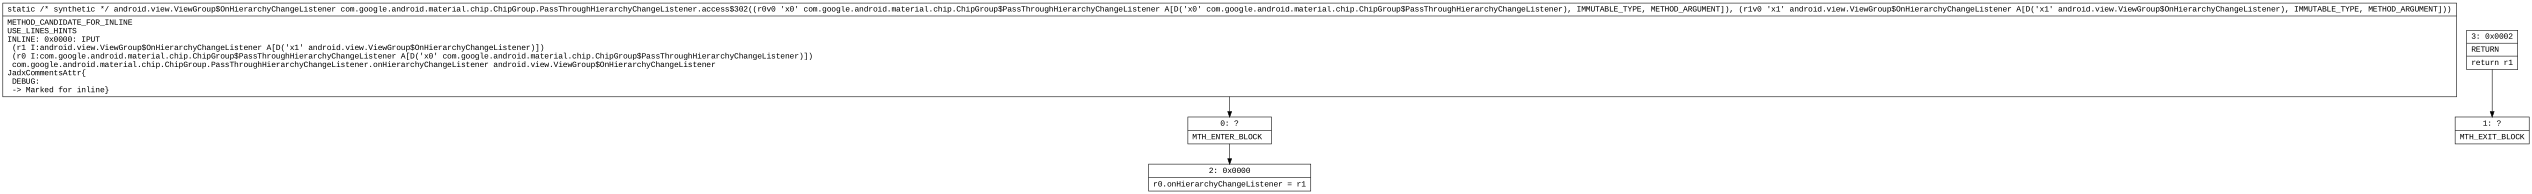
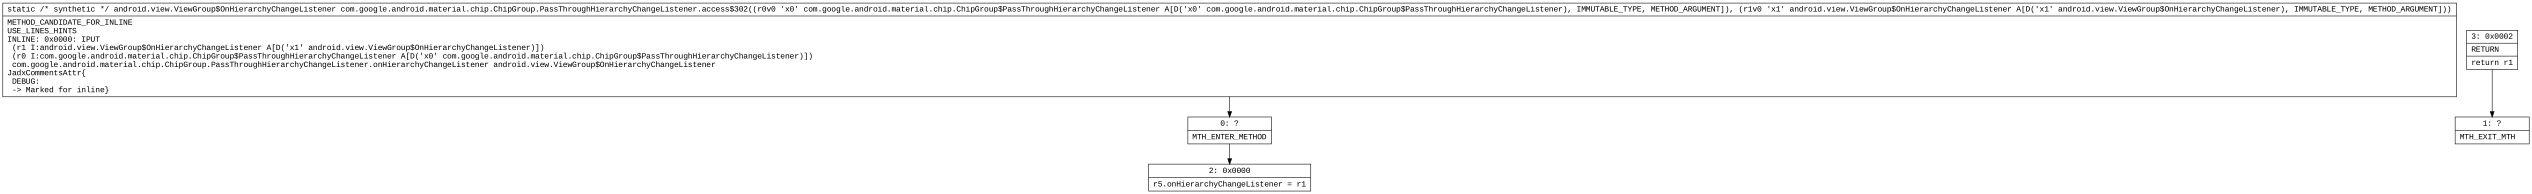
node "0: ?": text "MTH_ENTER_BLOCK" -> "MTH_ENTER_METHOD"
node "1: ?": text "MTH_EXIT_BLOCK" -> "MTH_EXIT_MTH"
node "2: 0x0000": text "r0.onHierarchyChangeListener = r1" -> "r5.onHierarchyChangeListener = r1"
